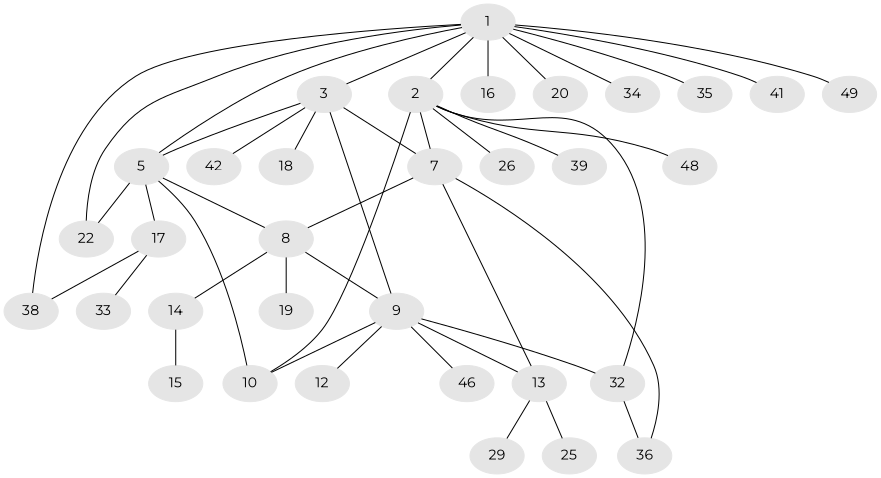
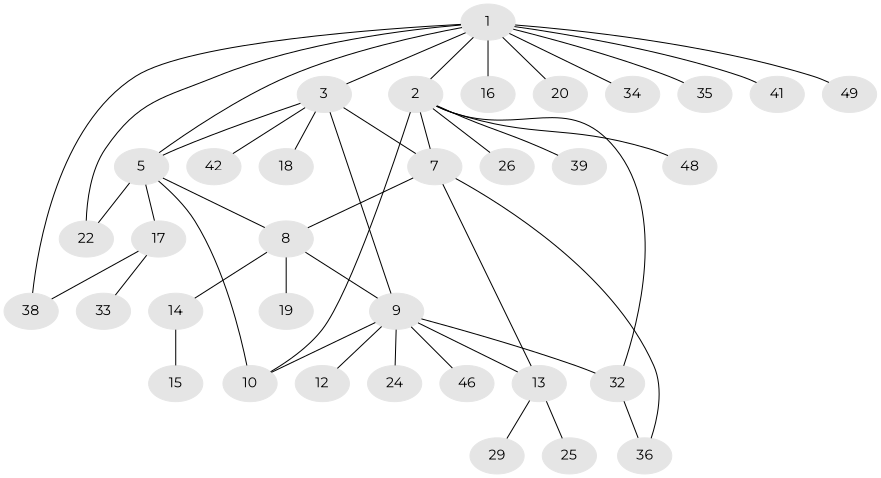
node "24": added
